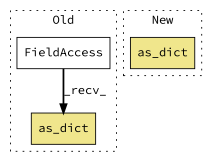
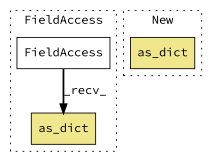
cluster "Old": label "Old" -> "FieldAccess"
